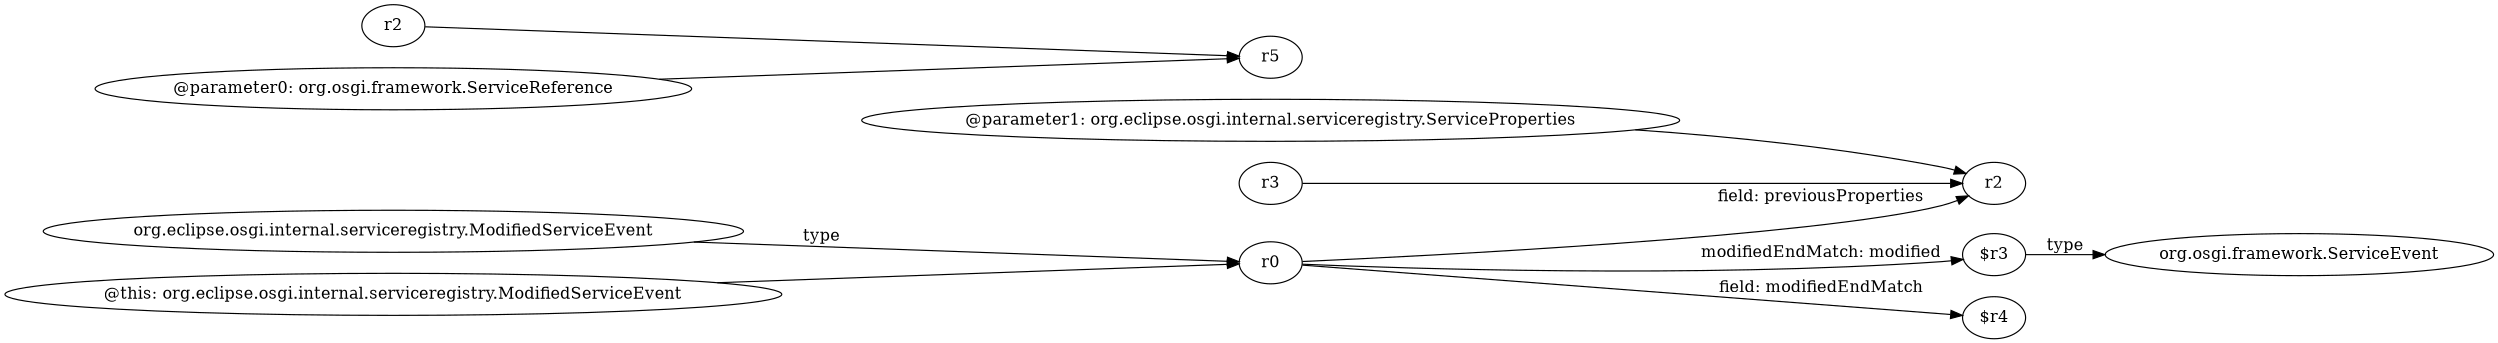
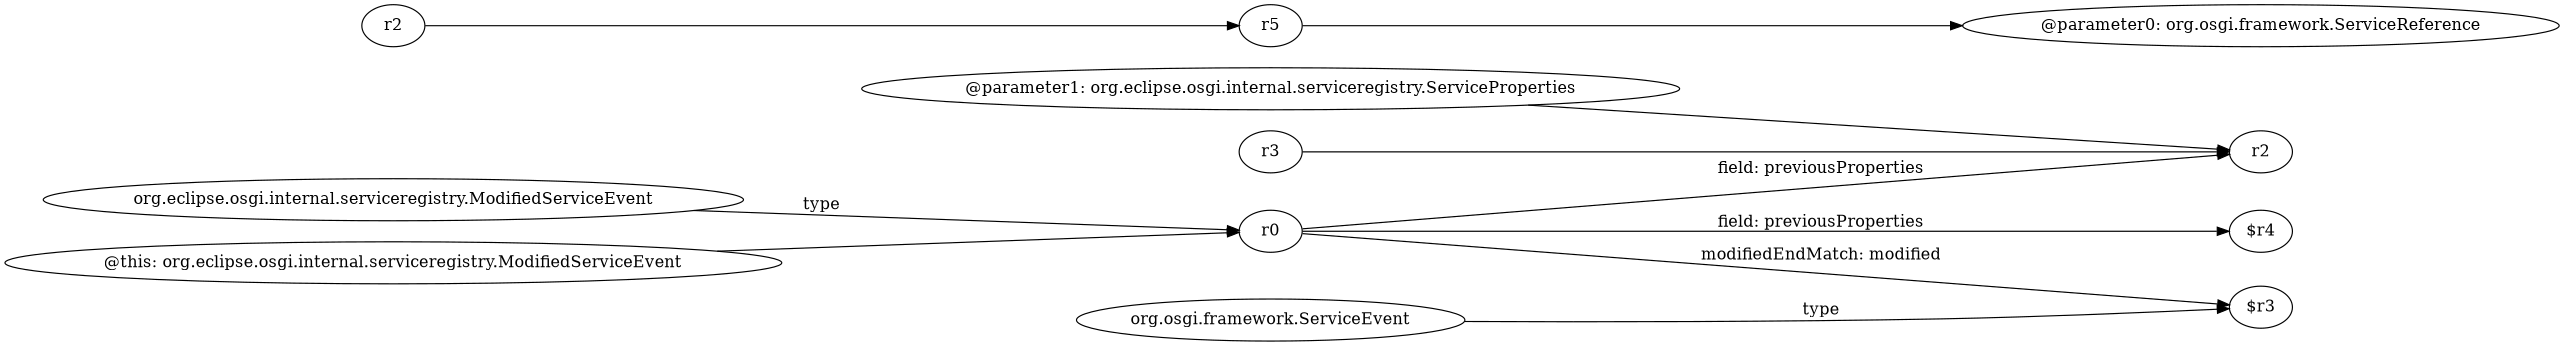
edge "@parameter0: org.osgi.framework.ServiceReference" -> "r5": reversed
edge "$r3" -> "org.osgi.framework.ServiceEvent": reversed
edge "r0" -> "$r4": label "field: modifiedEndMatch" -> "field: previousProperties"
